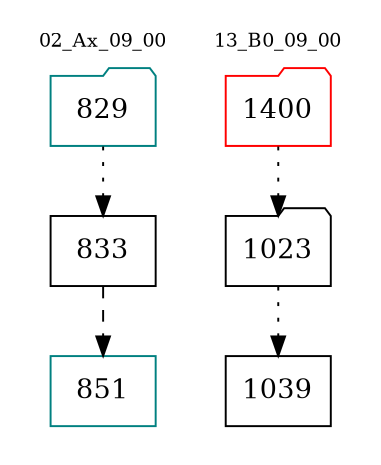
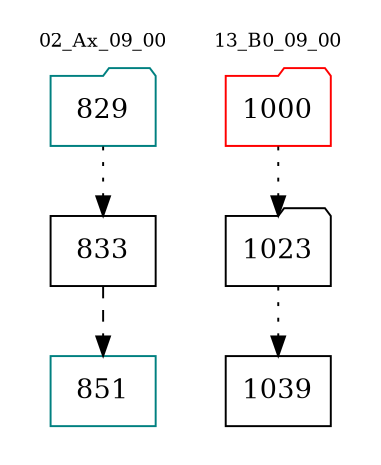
node "1400": label "1400" -> "1000"
